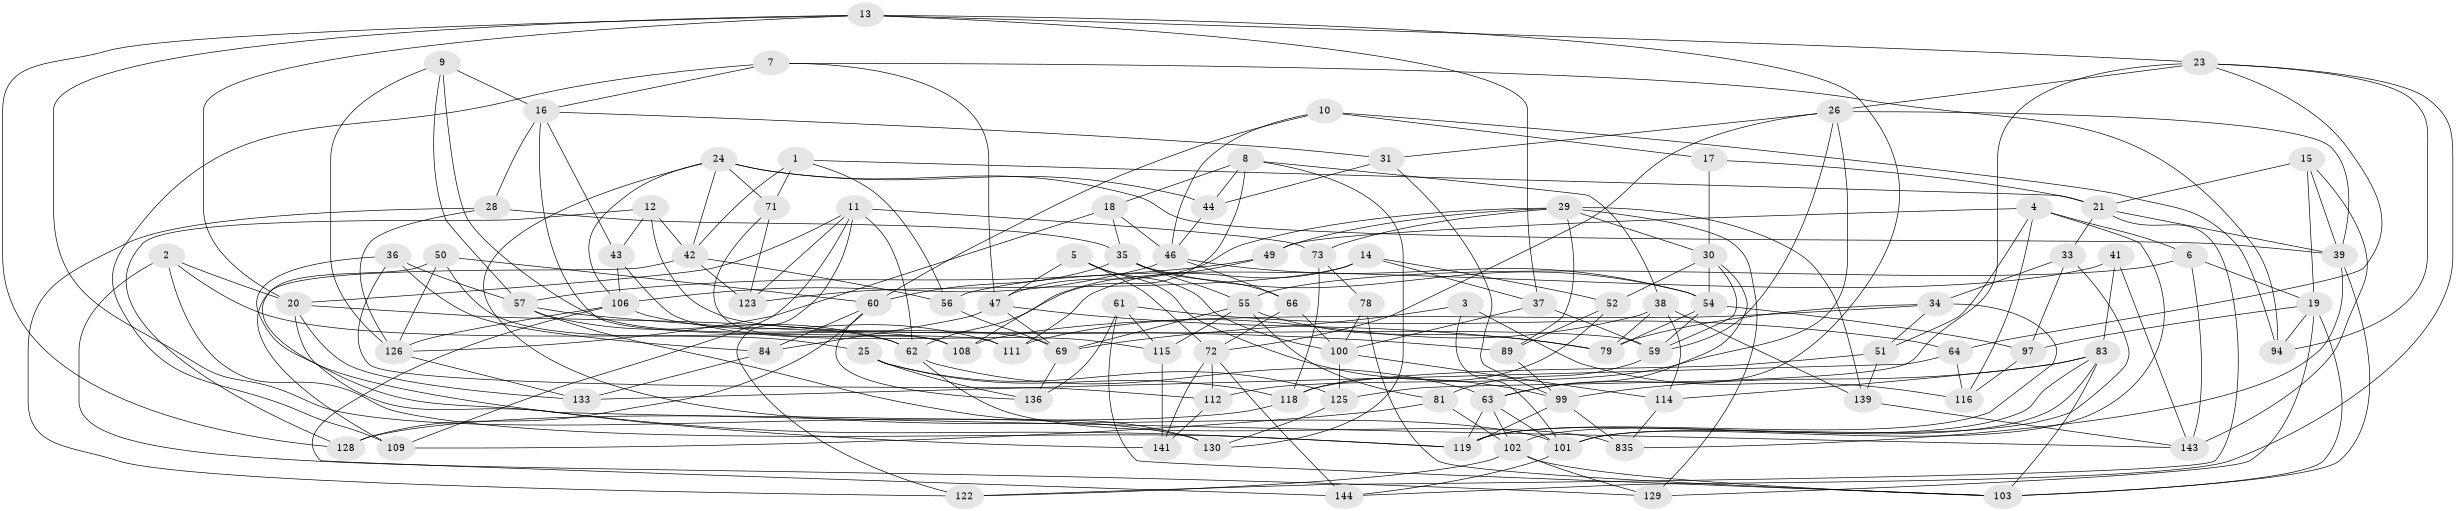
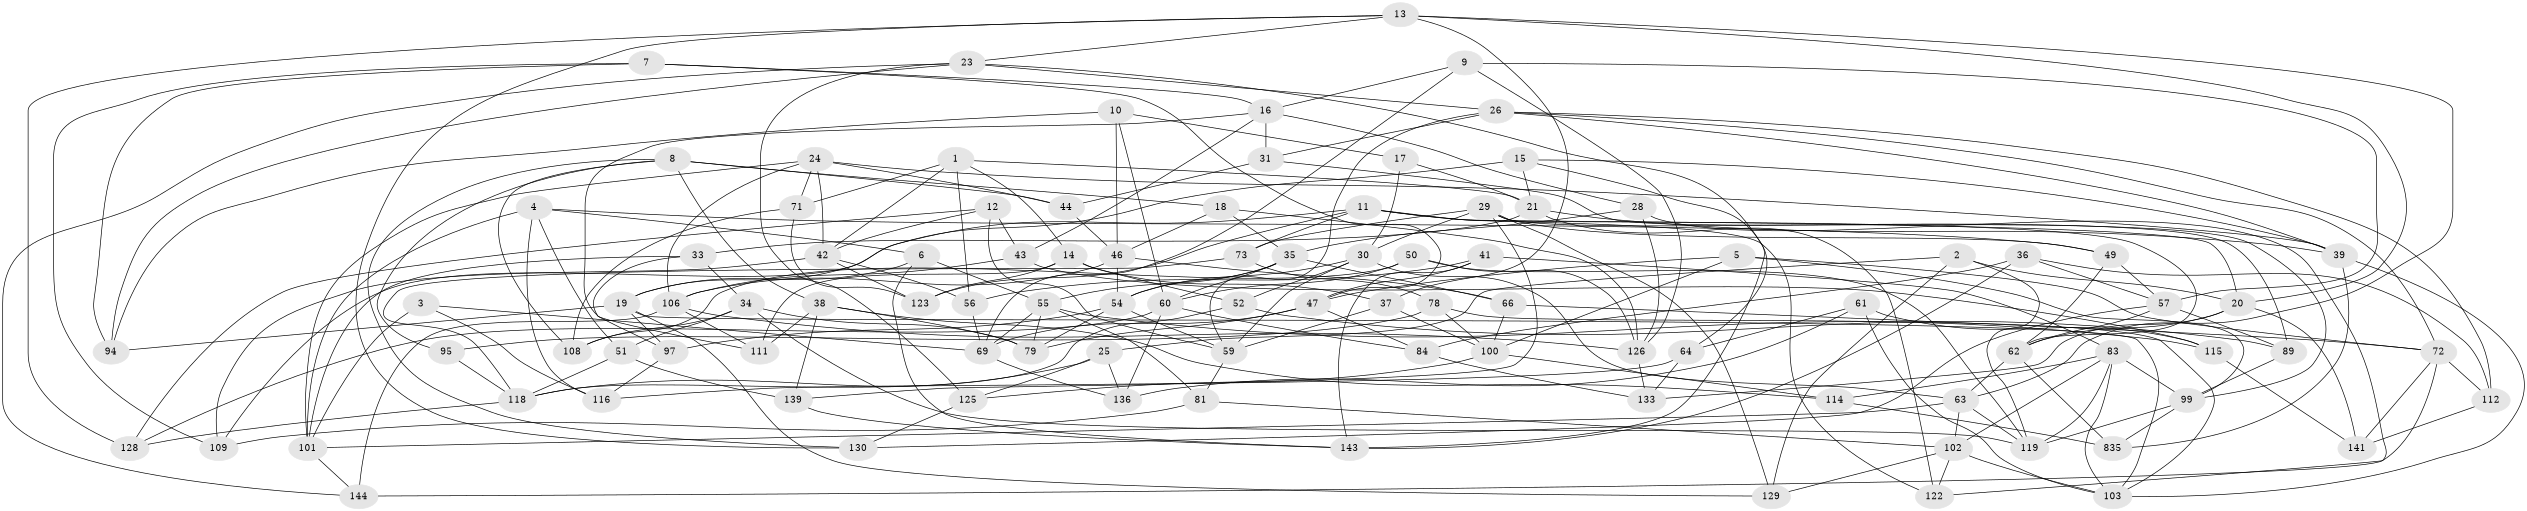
edge "1" -- "14": added
edge "29" -- "47": now "41" -- "47"
node "95": added
